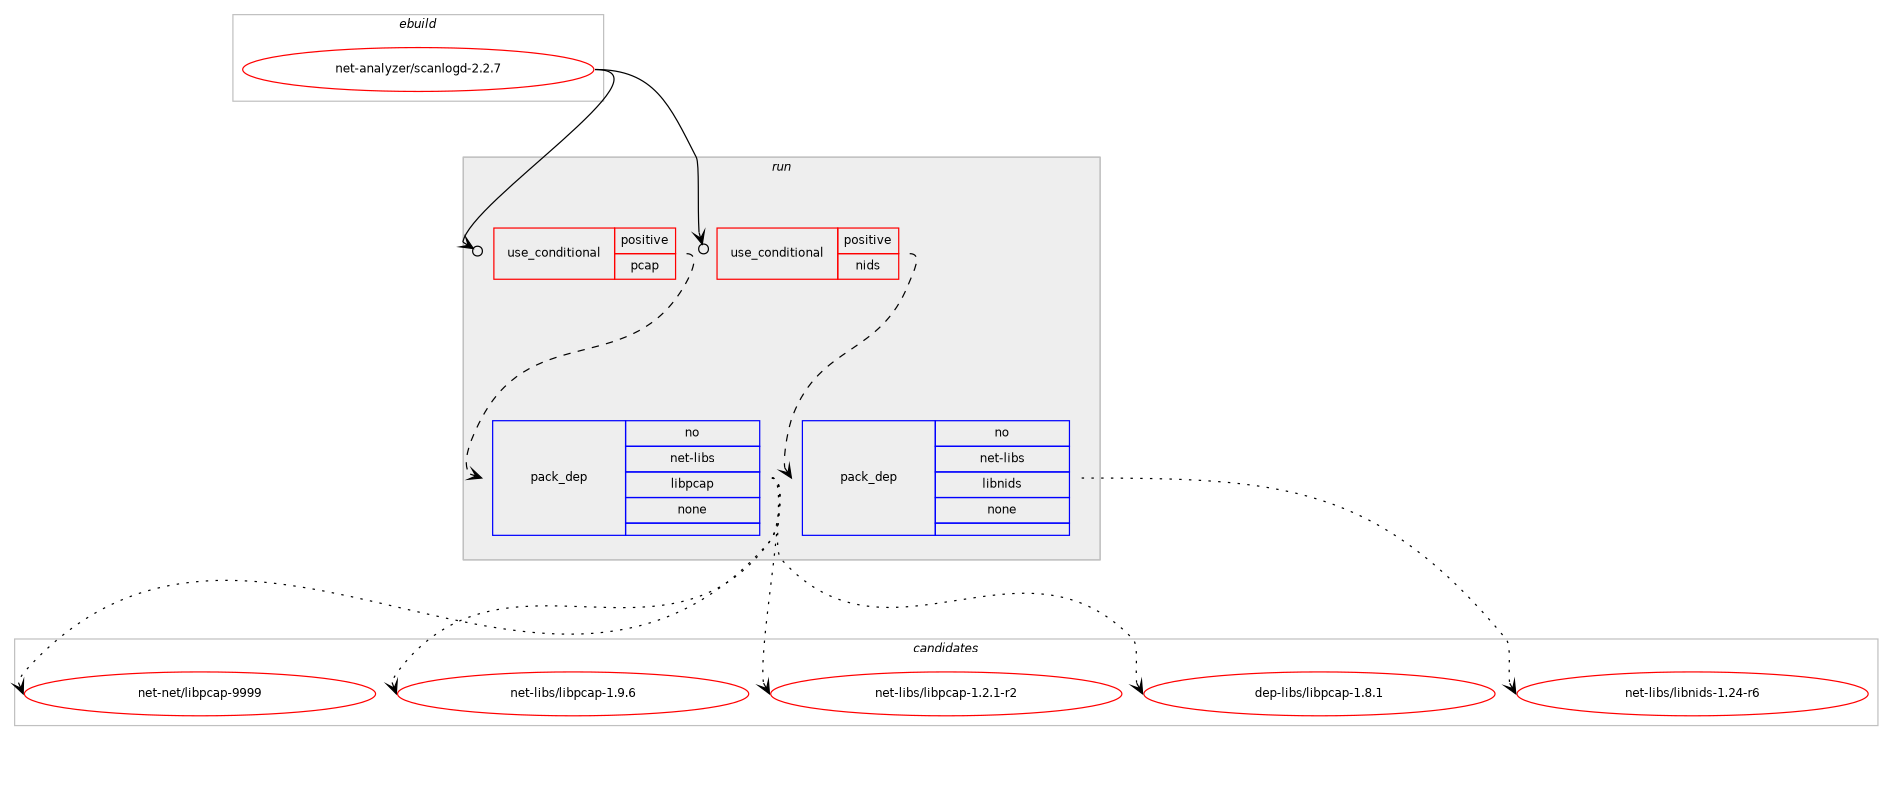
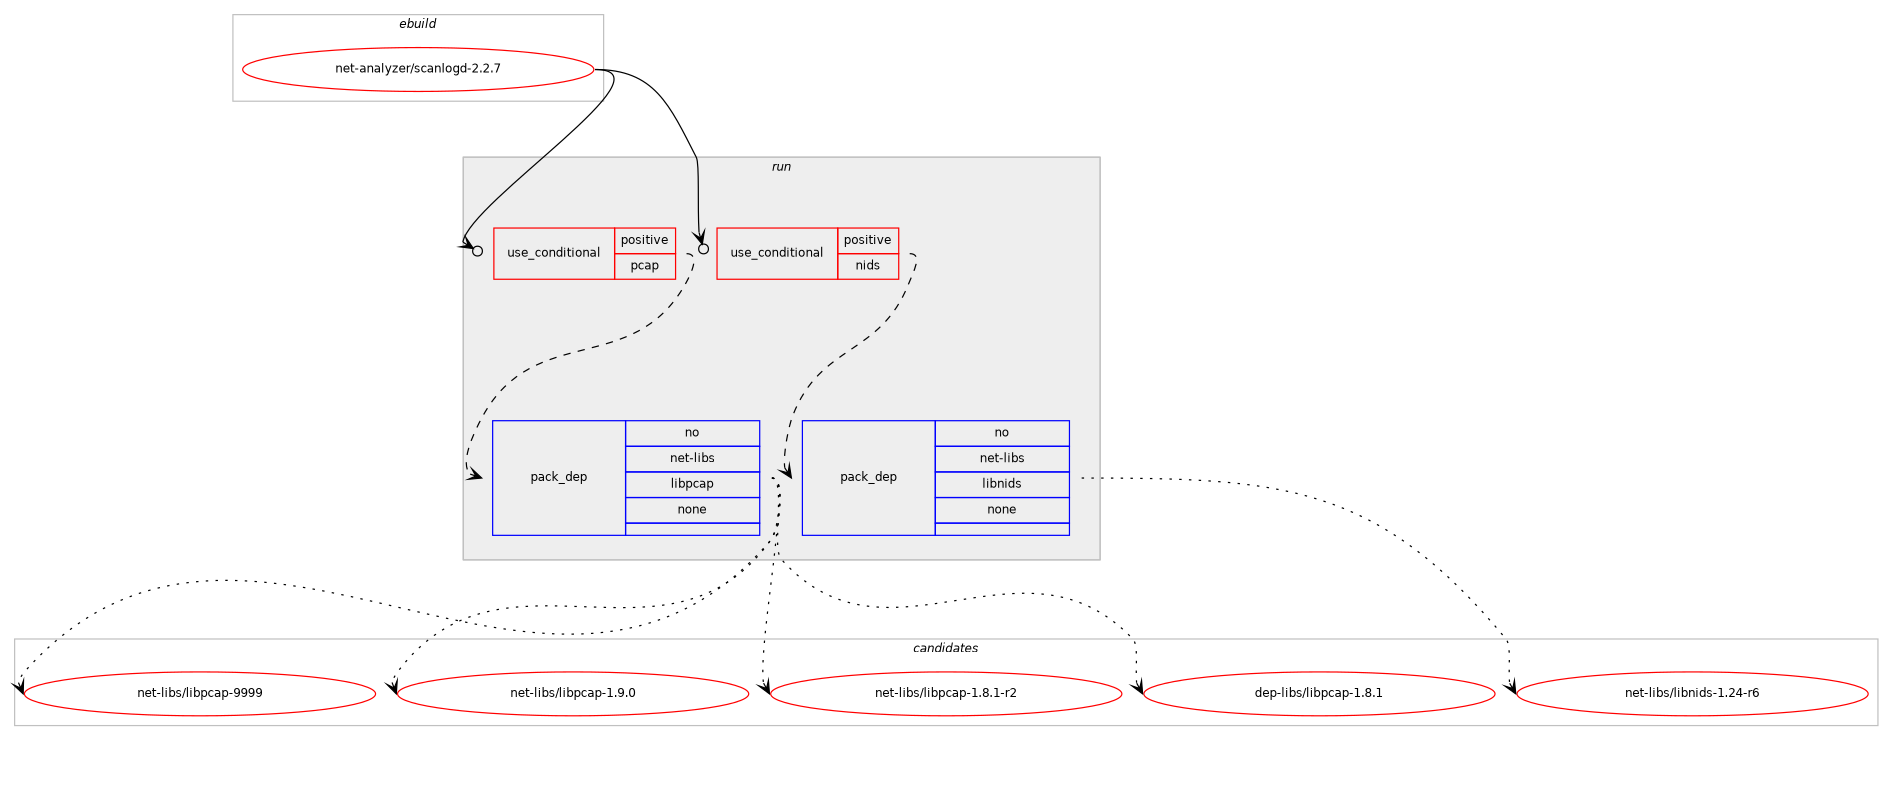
node "net-net/libpcap-9999": label "net-net/libpcap-9999" -> "net-libs/libpcap-9999"
node "net-libs/libpcap-1.9.6": label "net-libs/libpcap-1.9.6" -> "net-libs/libpcap-1.9.0"
node "net-libs/libpcap-1.2.1-r2": label "net-libs/libpcap-1.2.1-r2" -> "net-libs/libpcap-1.8.1-r2"
